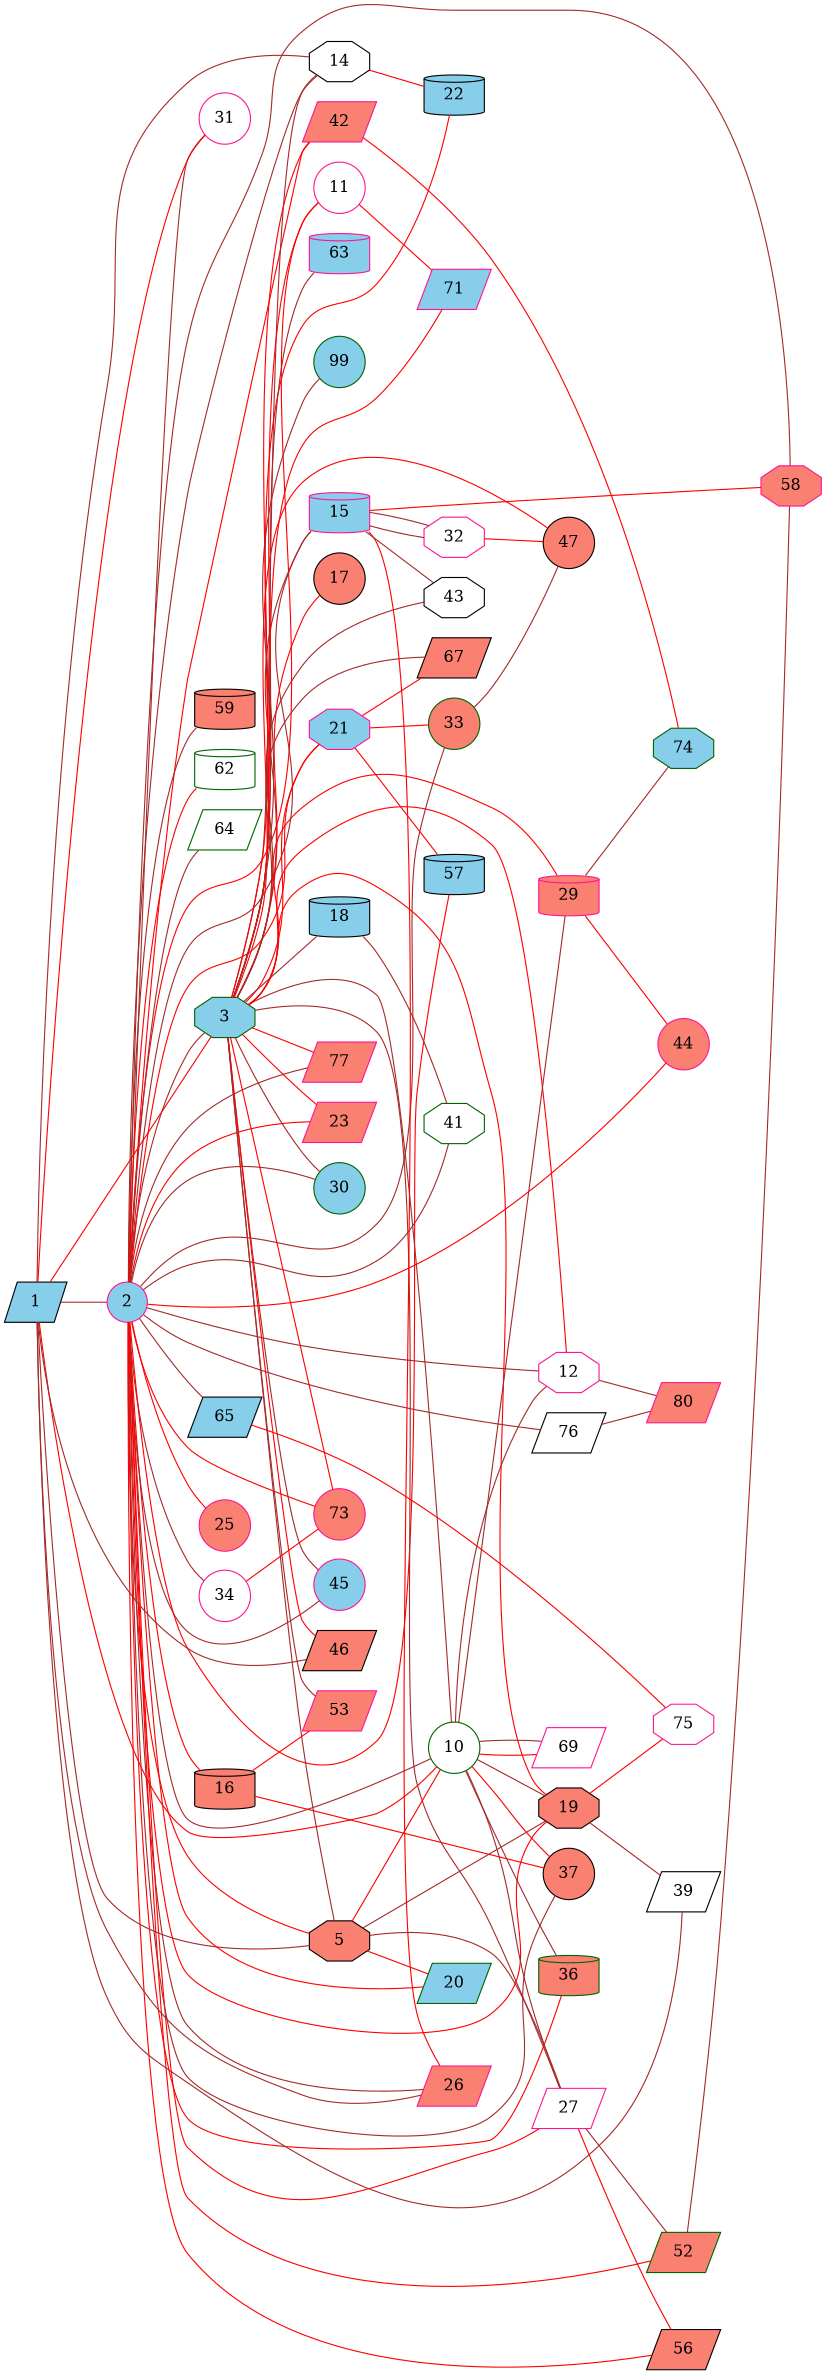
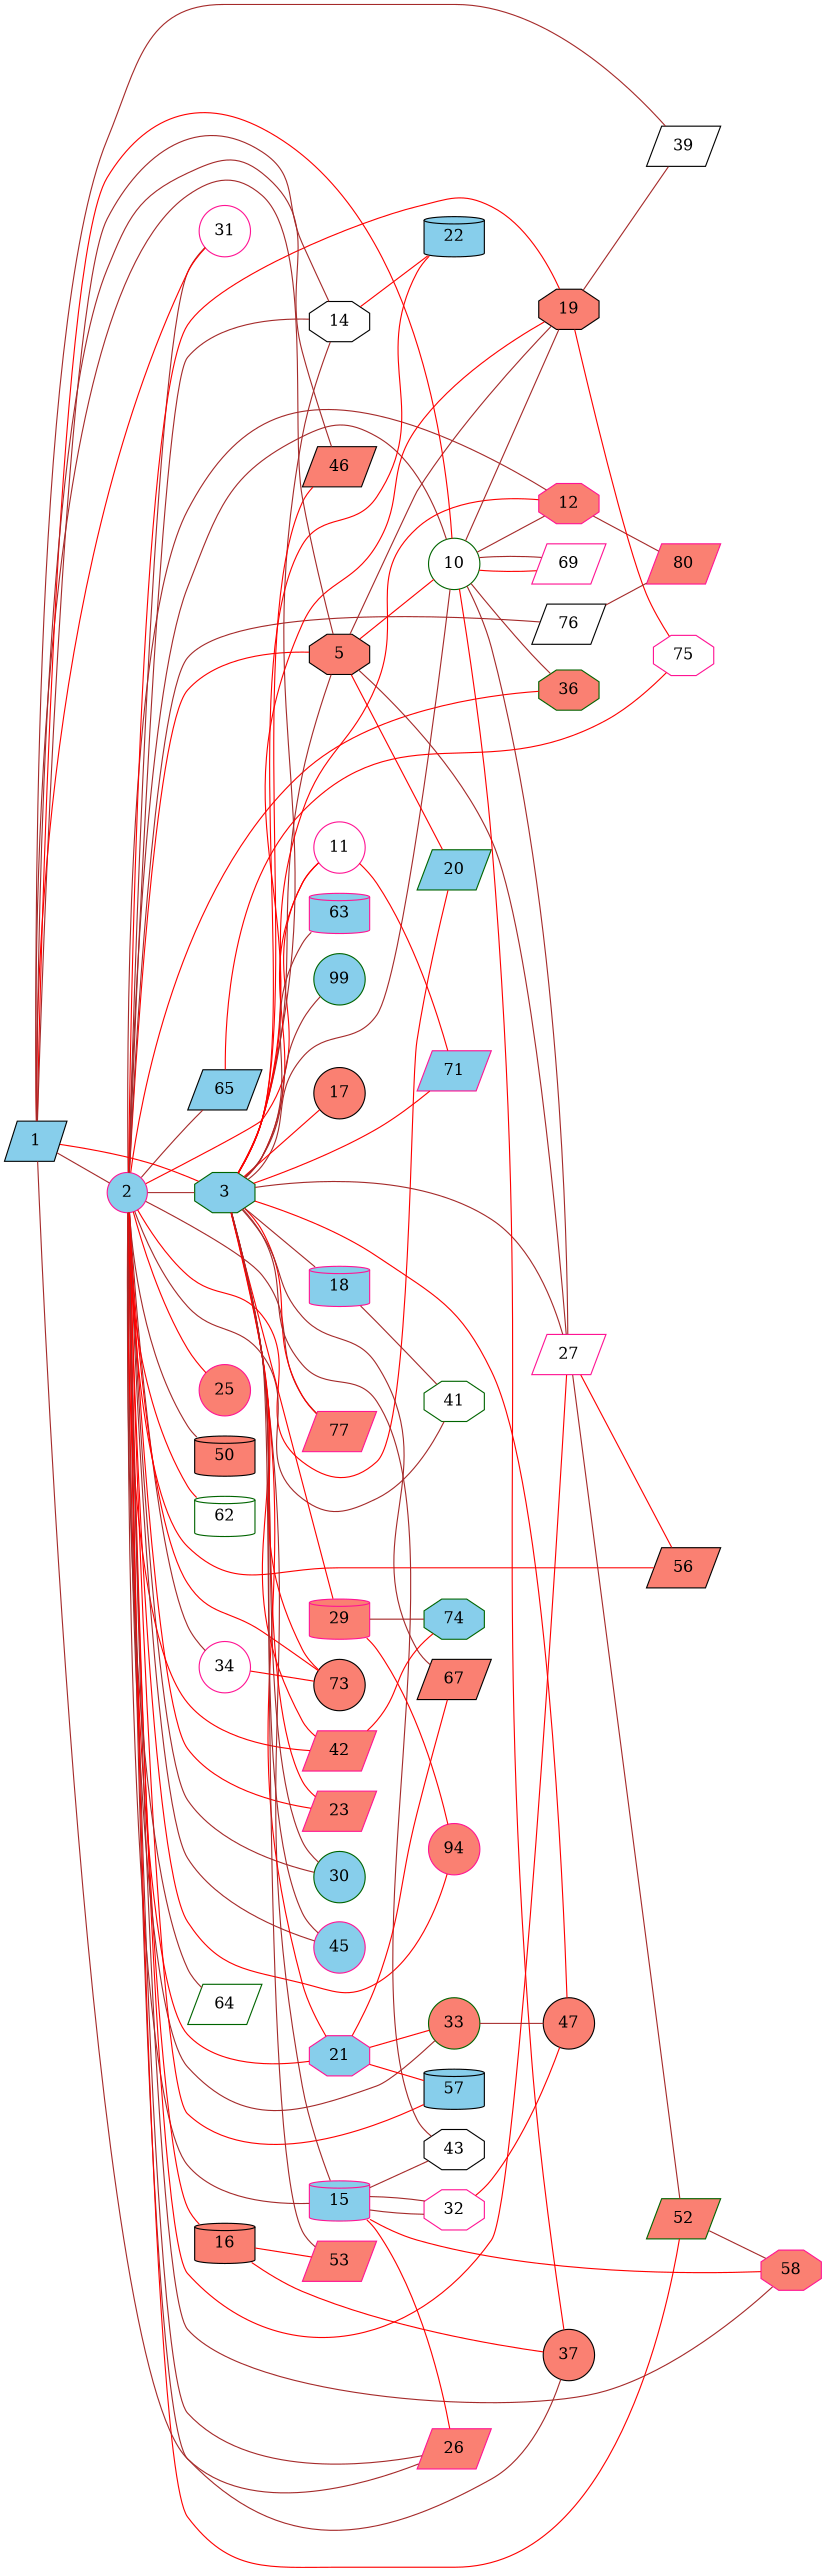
node "59": label "59" -> "50"
node "18": color black -> deeppink
node "44": label "44" -> "94"
edge "29" -- "10": removed
node "12": fillcolor white -> salmon
node "73": color deeppink -> black
node "36": shape cylinder -> octagon
